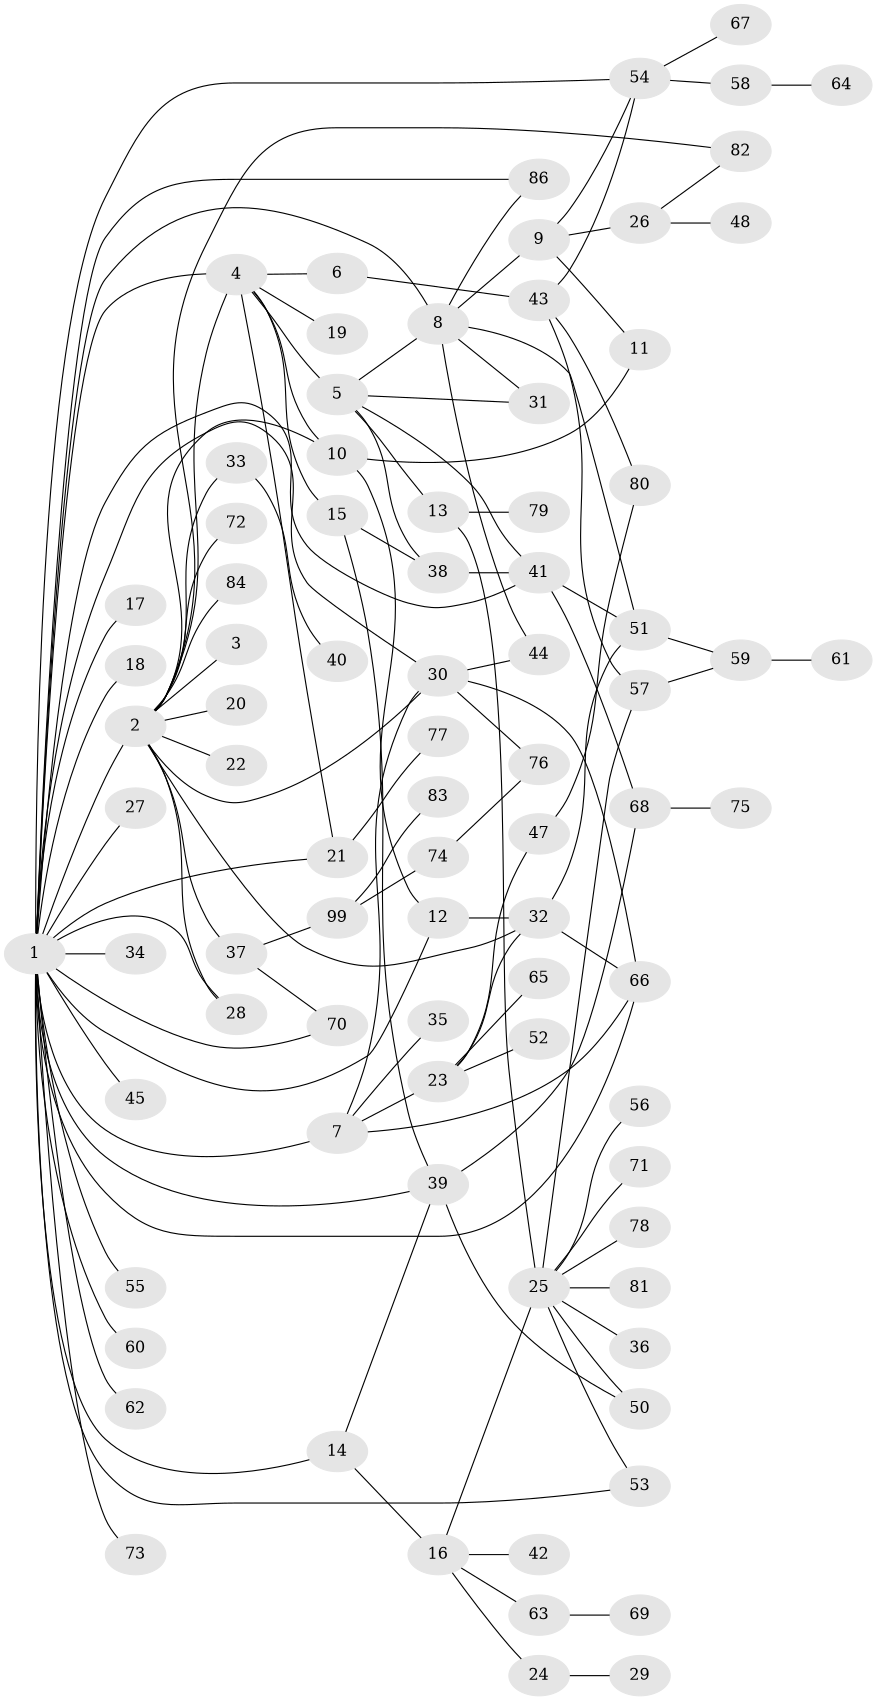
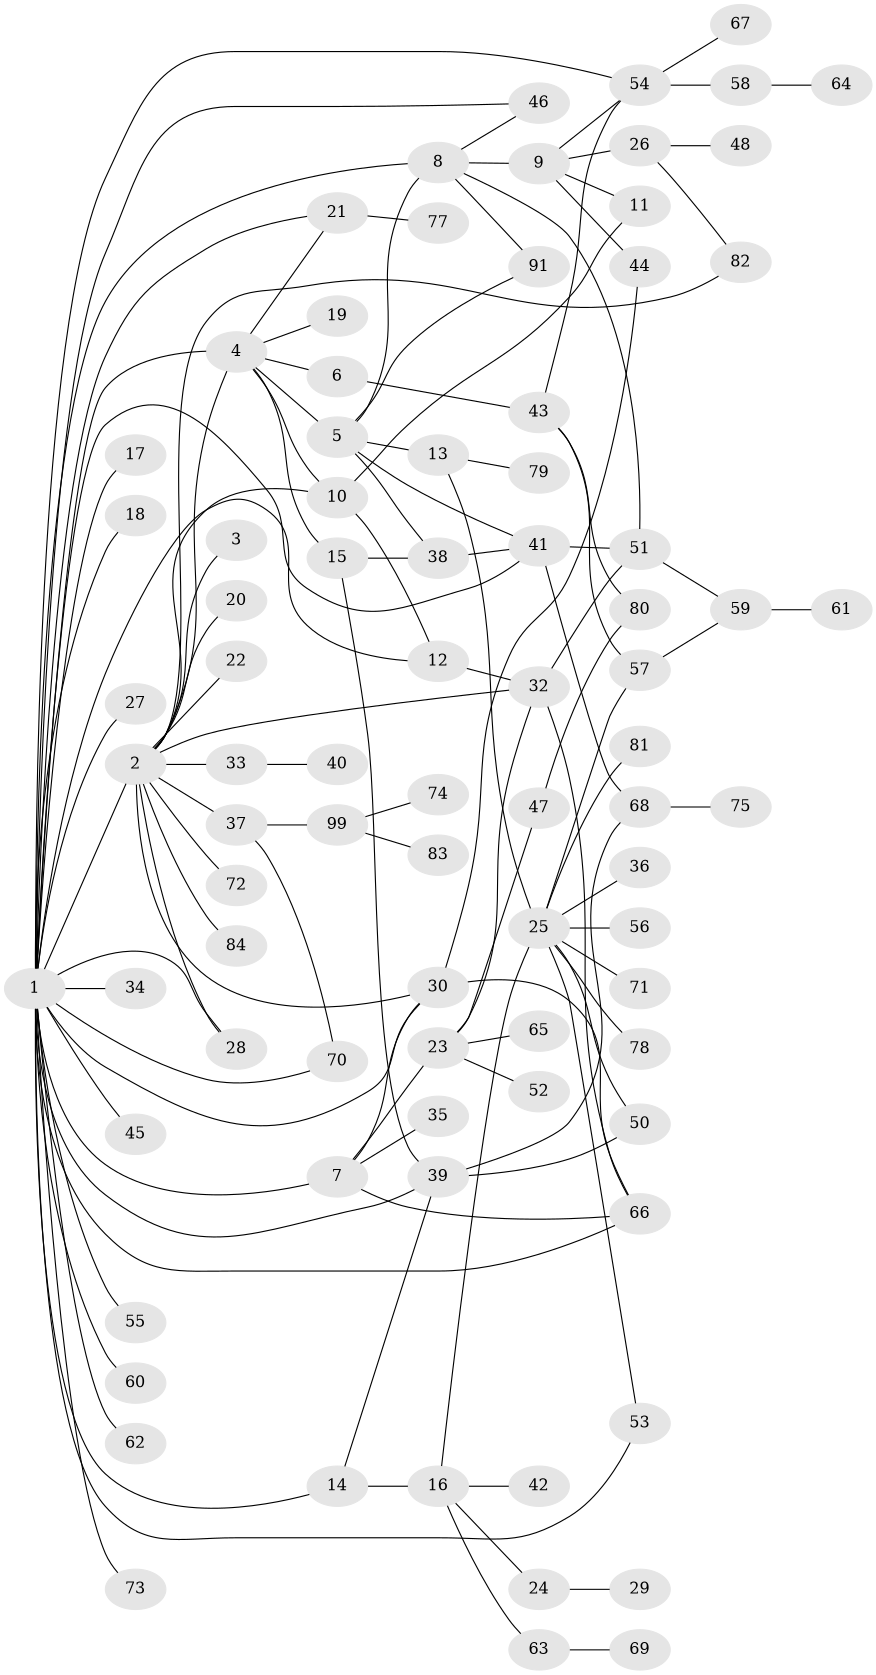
node "86": label "86" -> "46"
node "31": label "31" -> "91"
edge "8" -- "44": now "9" -- "44"
node "76": removed
